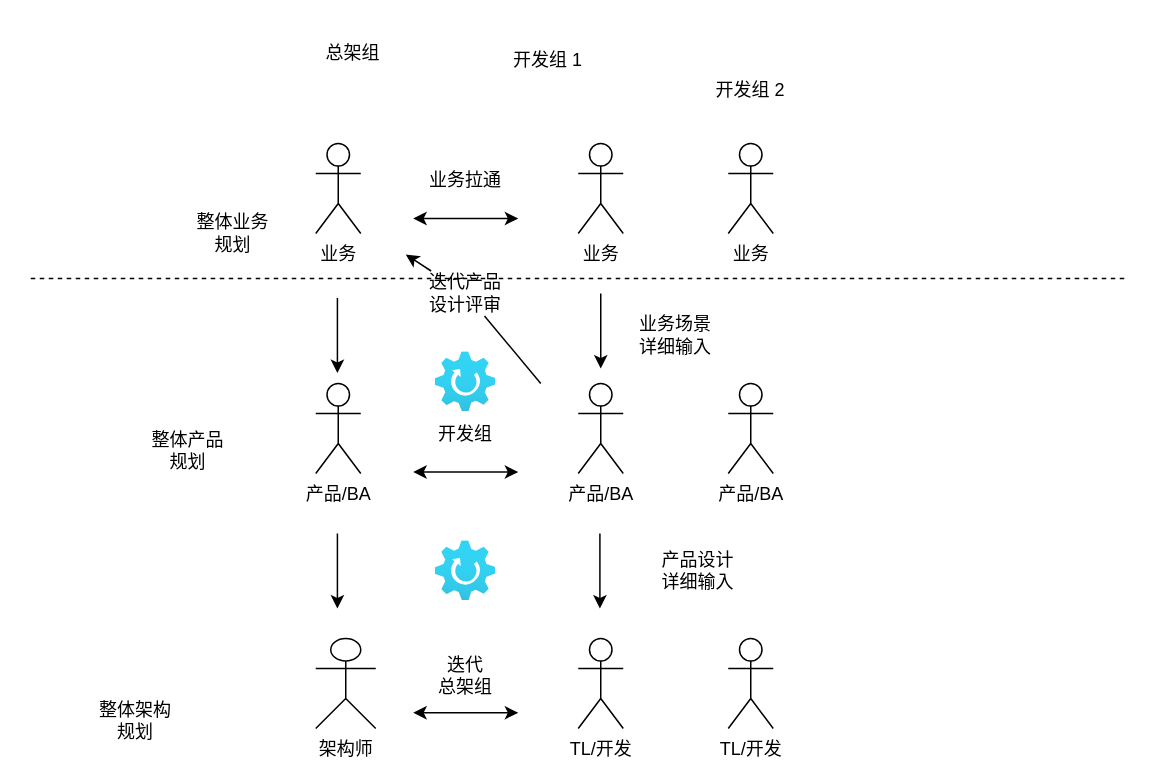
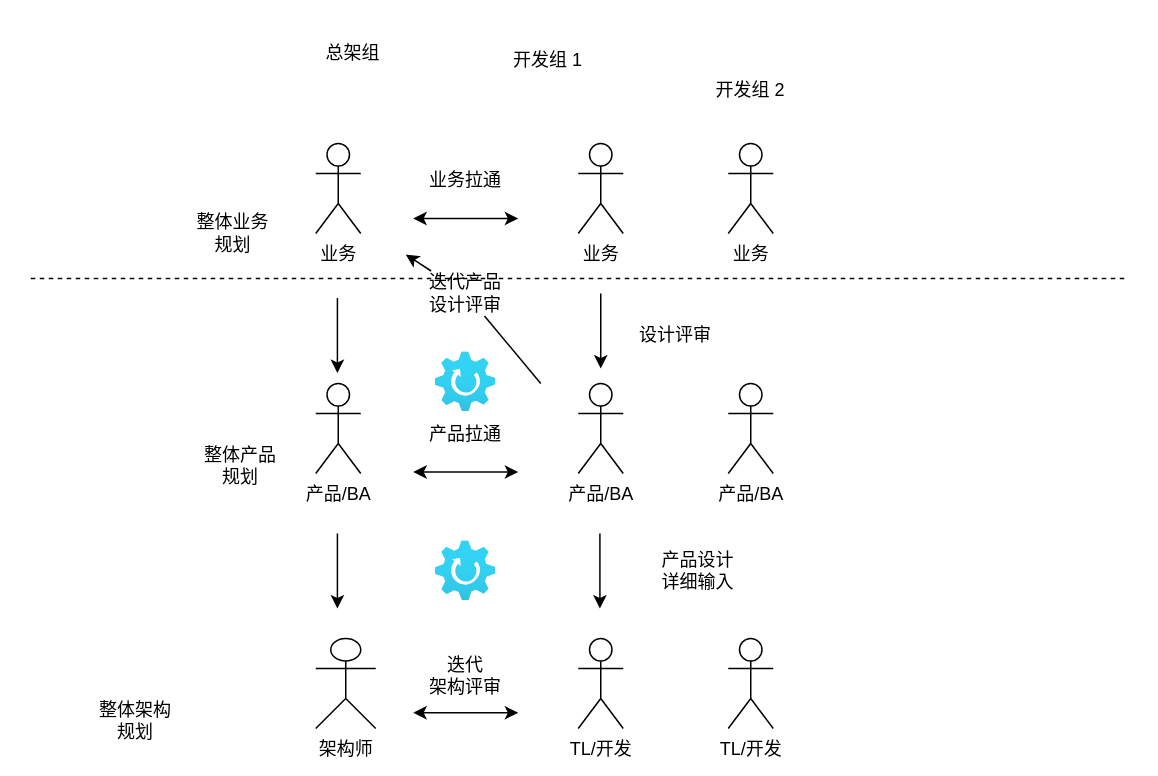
node "业务场景详细输入": label "业务场景详细输入" -> "设计评审"
node "开发组": label "开发组" -> "产品拉通"
node "整体产品规划": moved (188, 451) -> (241, 466)
node "迭代 总架组": label "迭代 总架组" -> "迭代 架构评审"
